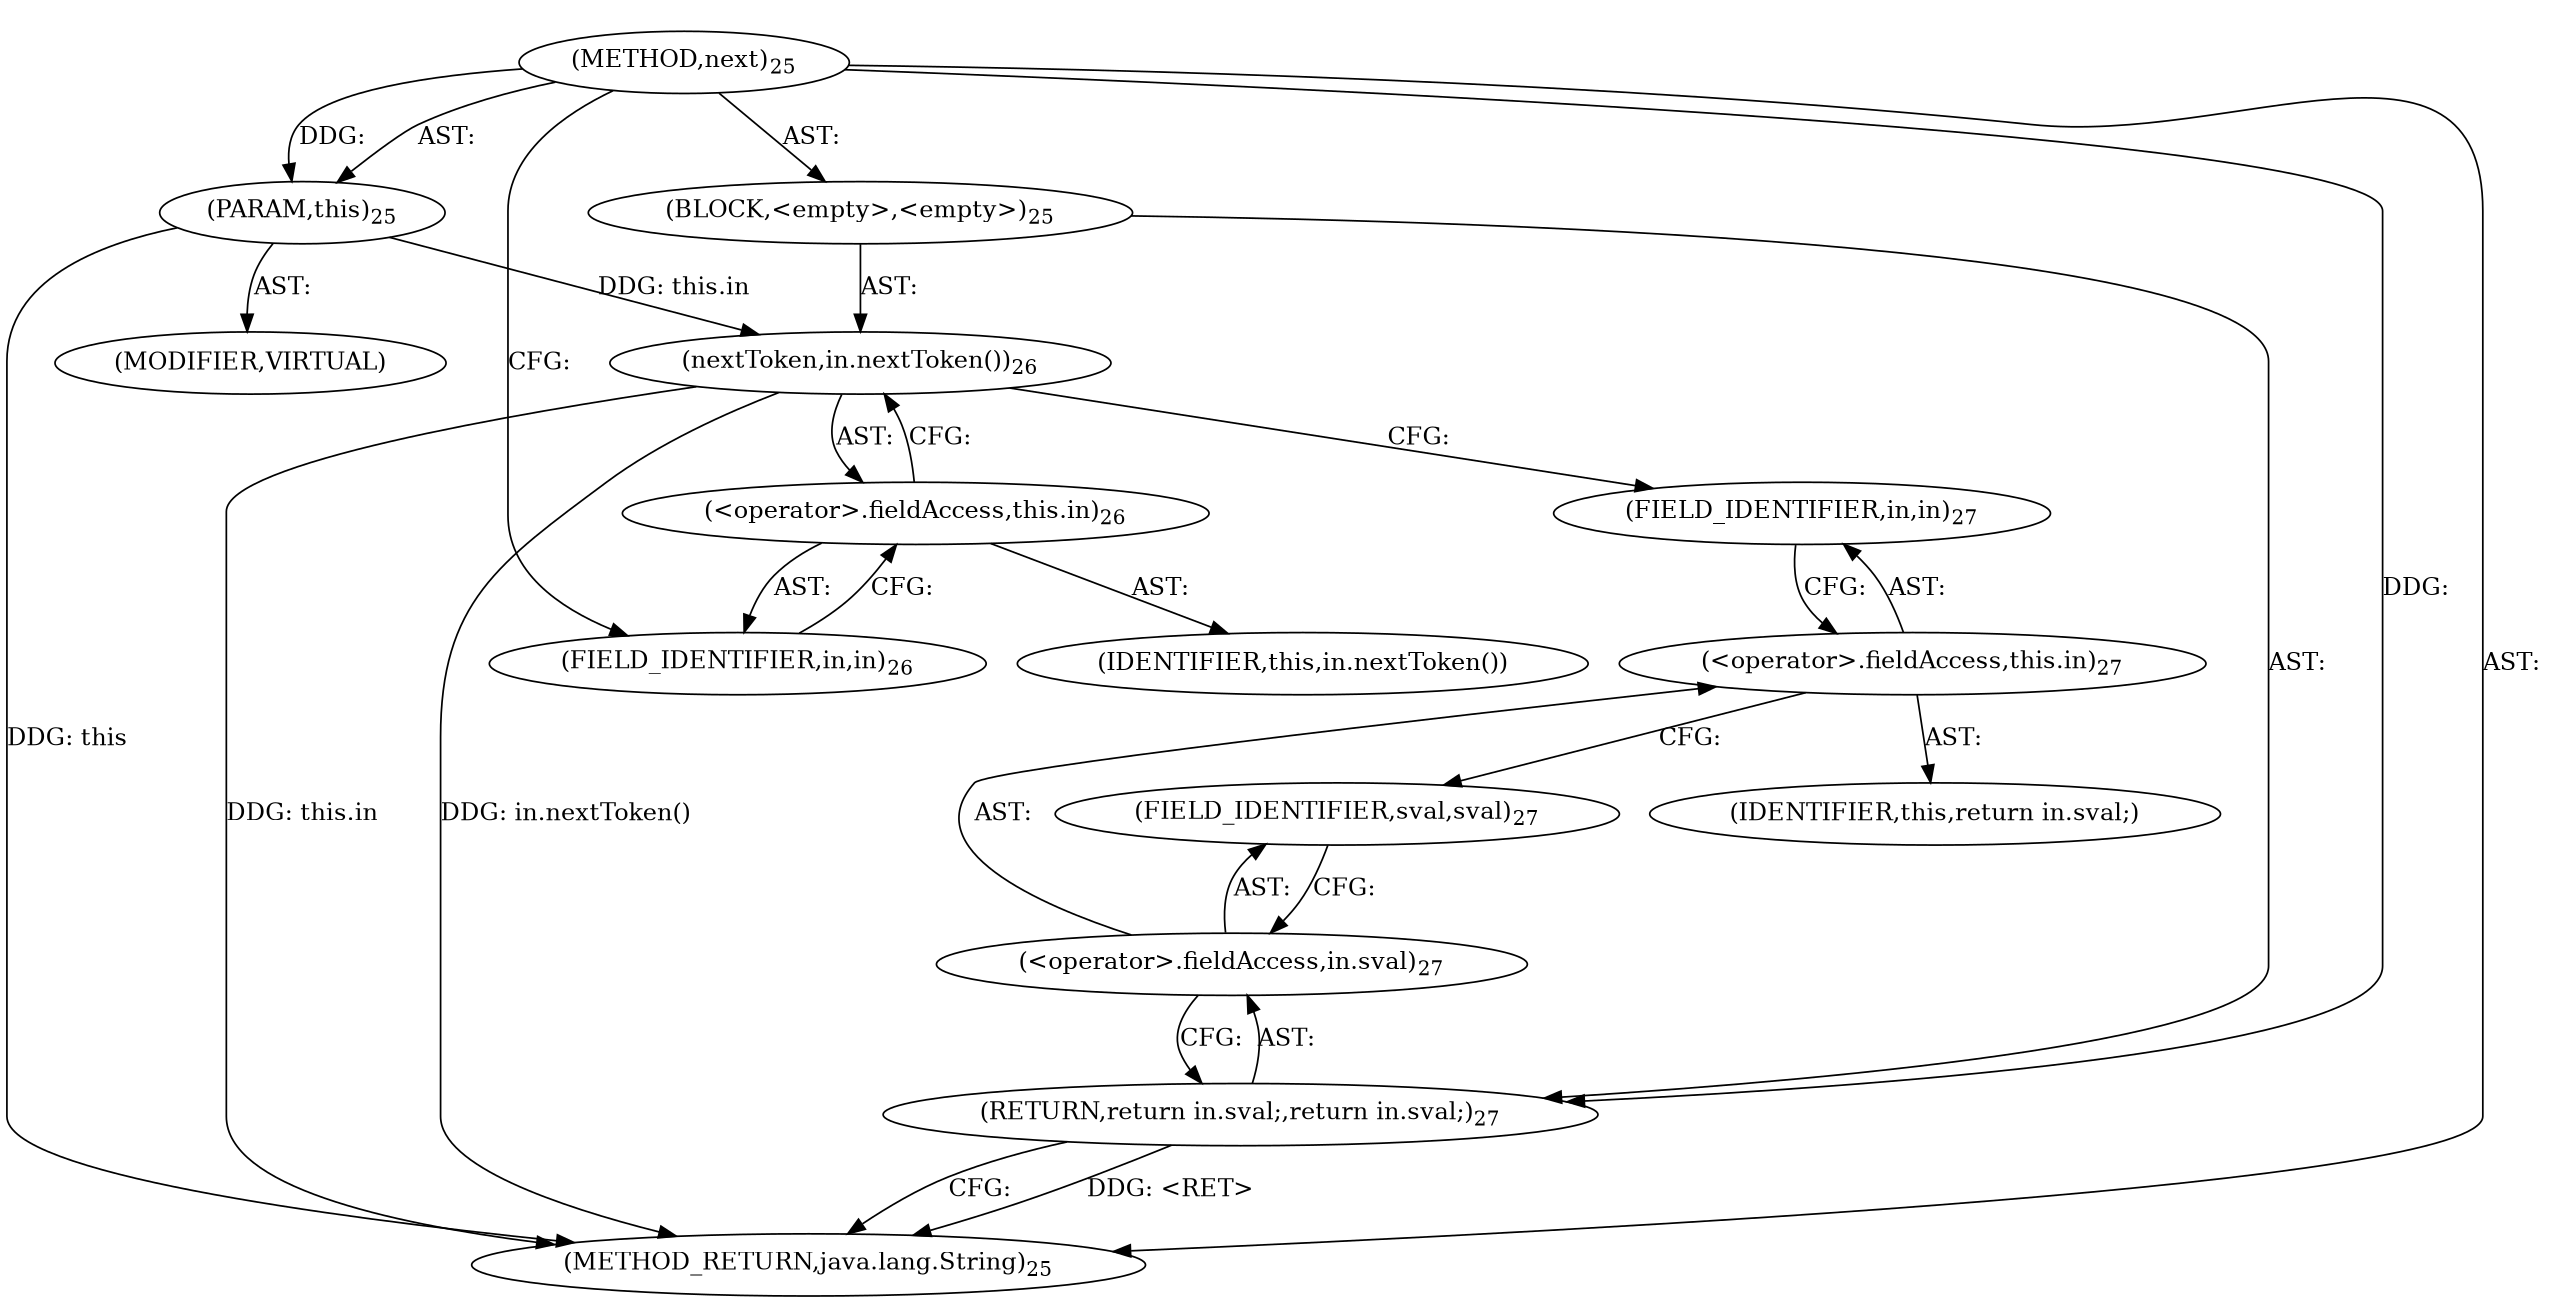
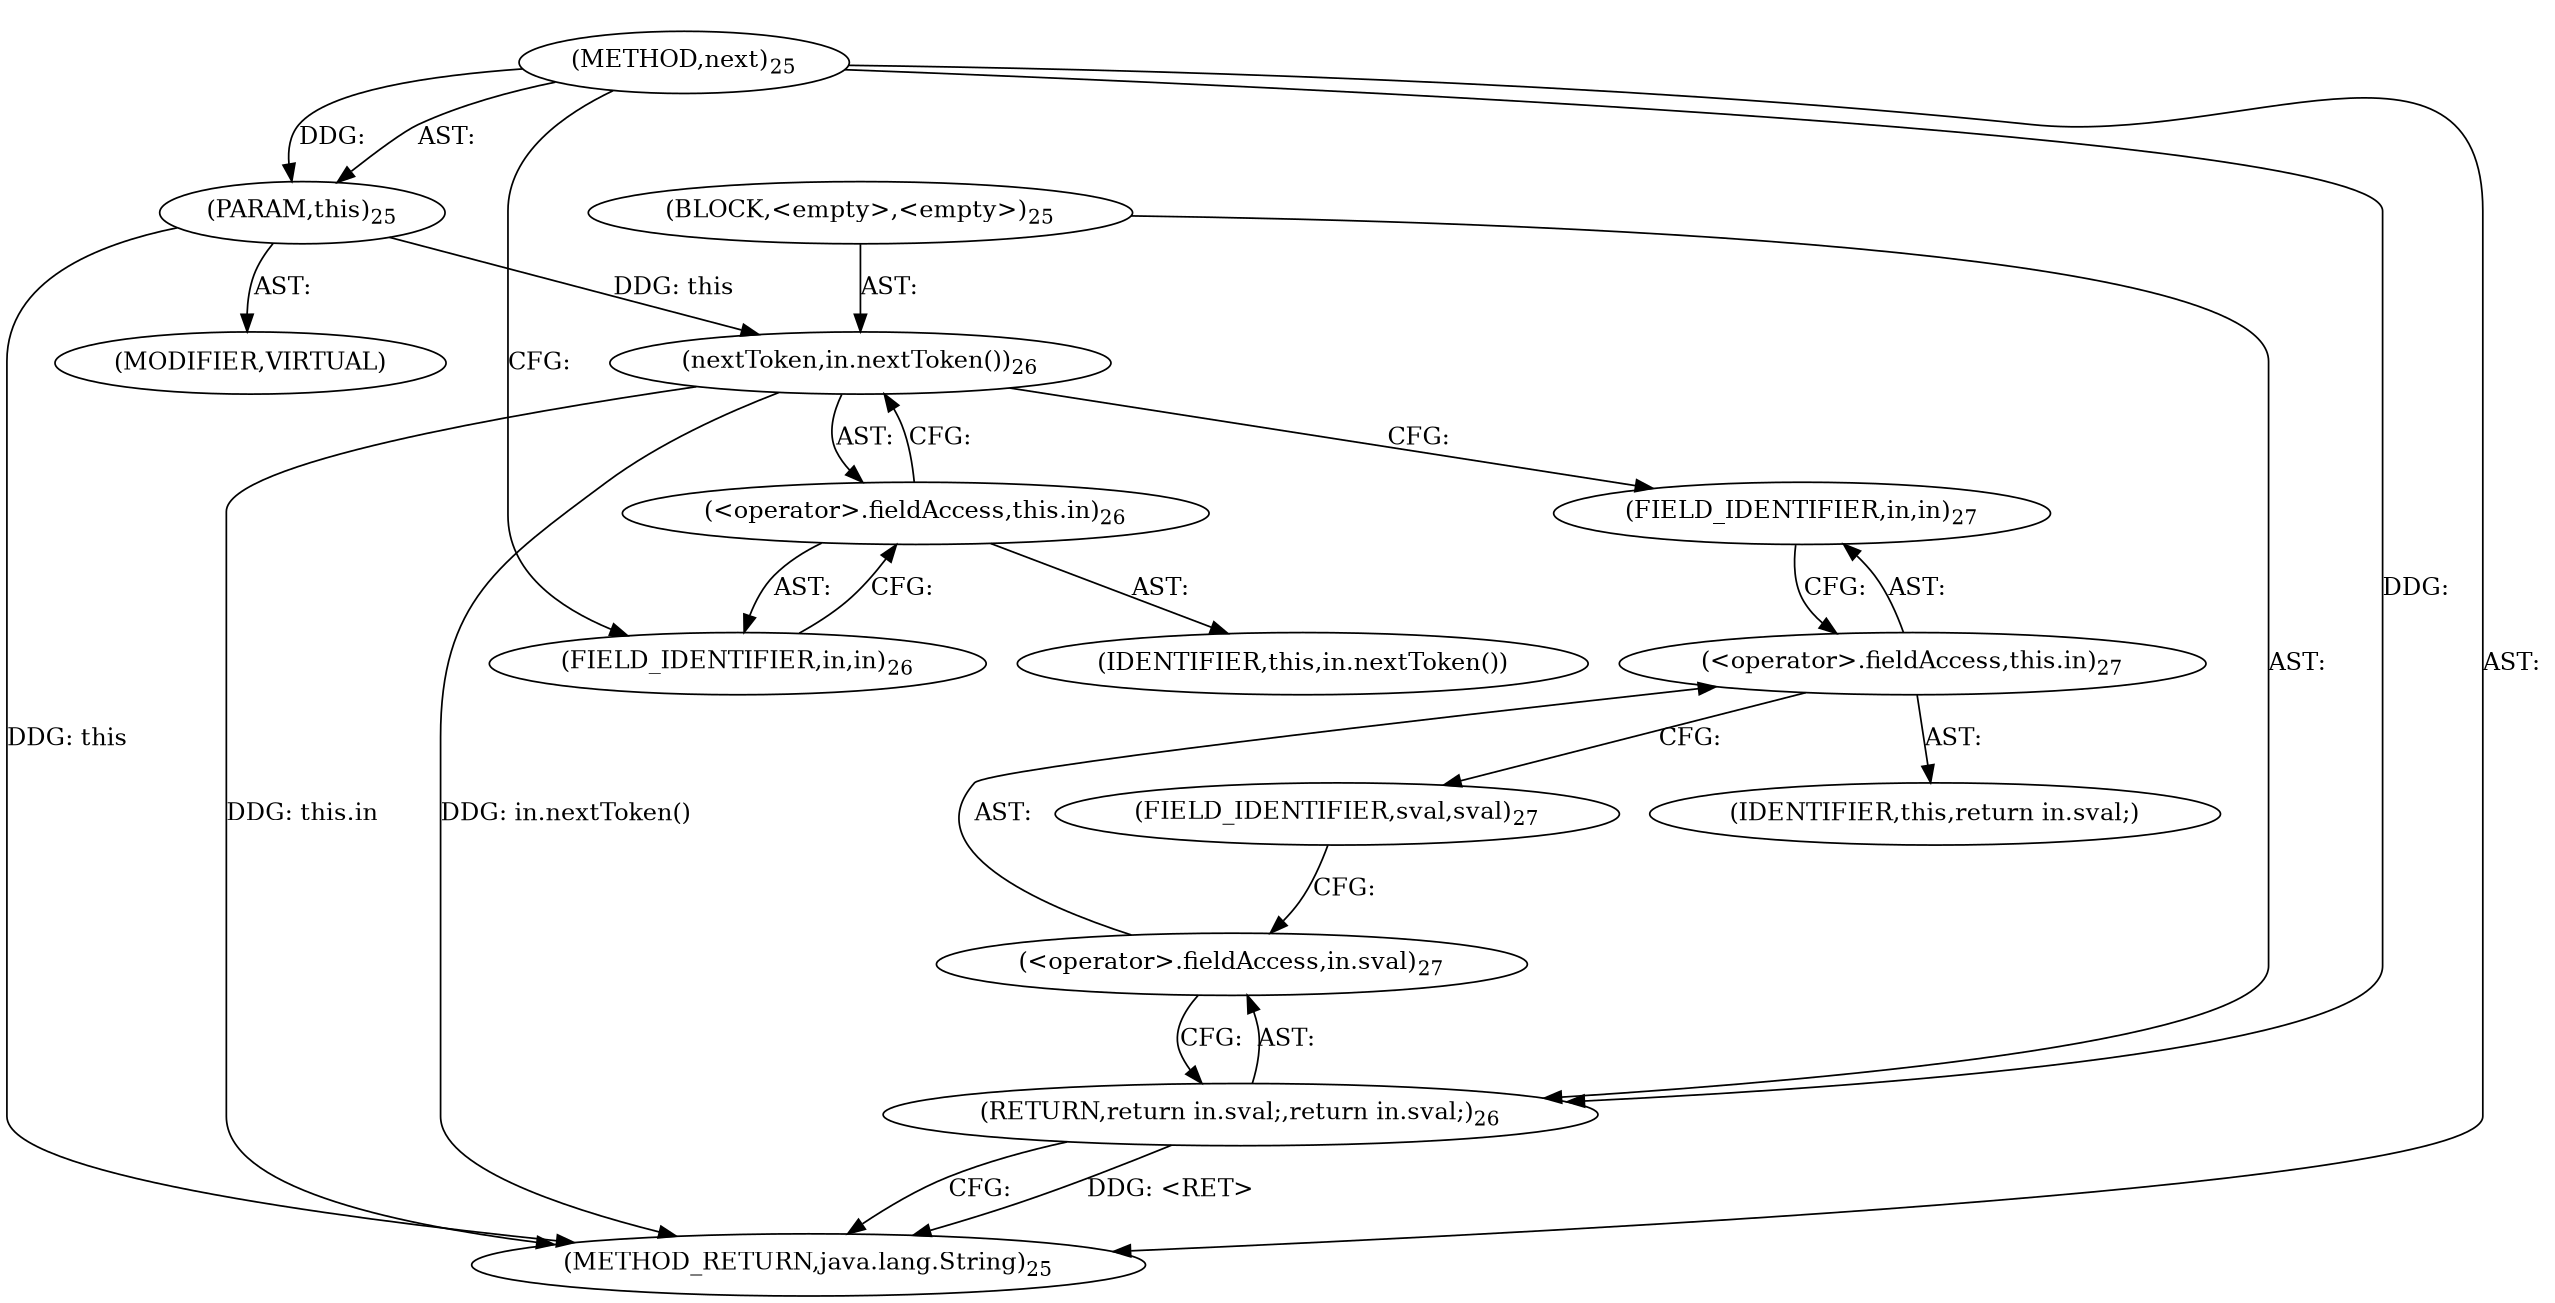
edge "(METHOD,next)" -> "(BLOCK,<empty>,<empty>)": removed, label "AST:"
edge "(PARAM,this)" -> "(nextToken,in.nextToken())": label "DDG: this.in" -> "DDG: this"
edge "(<operator>.fieldAccess,in.sval)" -> "(FIELD_IDENTIFIER,sval,sval)": removed, label "AST:"
node "(RETURN,return in.sval;,return in.sval;)": text "27" -> "26"
